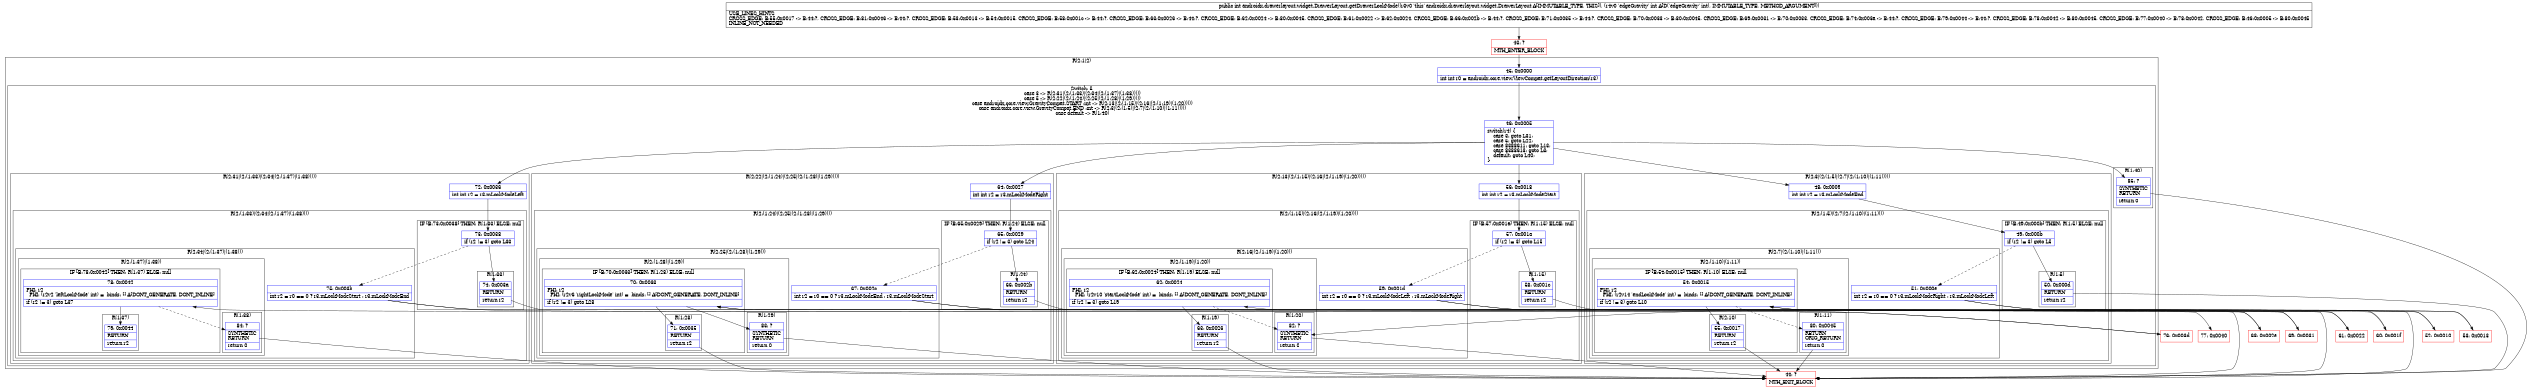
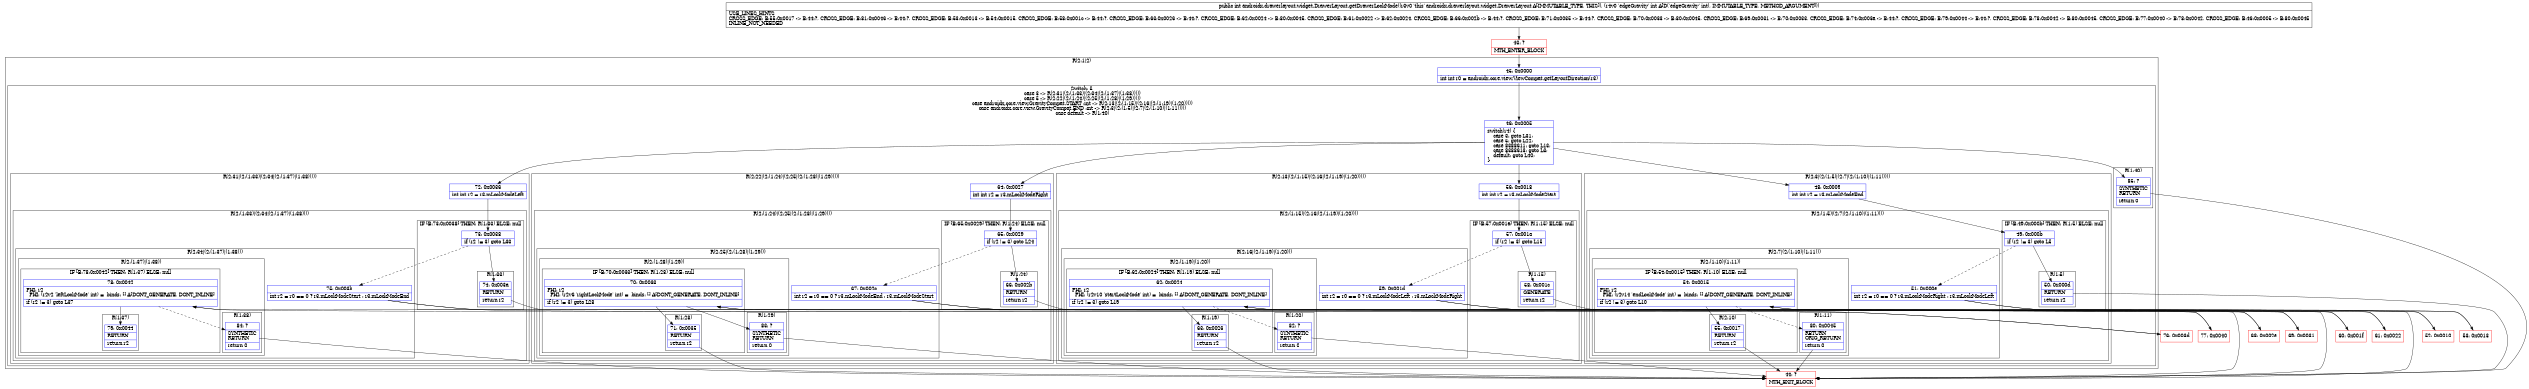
node "58: 0x001c": text "RETURN" -> "GENERATE"
edge "77: 0x0040" -> "78: 0x0042": added
edge "60: 0x001f" -> "82: ?": now "60: 0x001f" -> "62: 0x0024"
